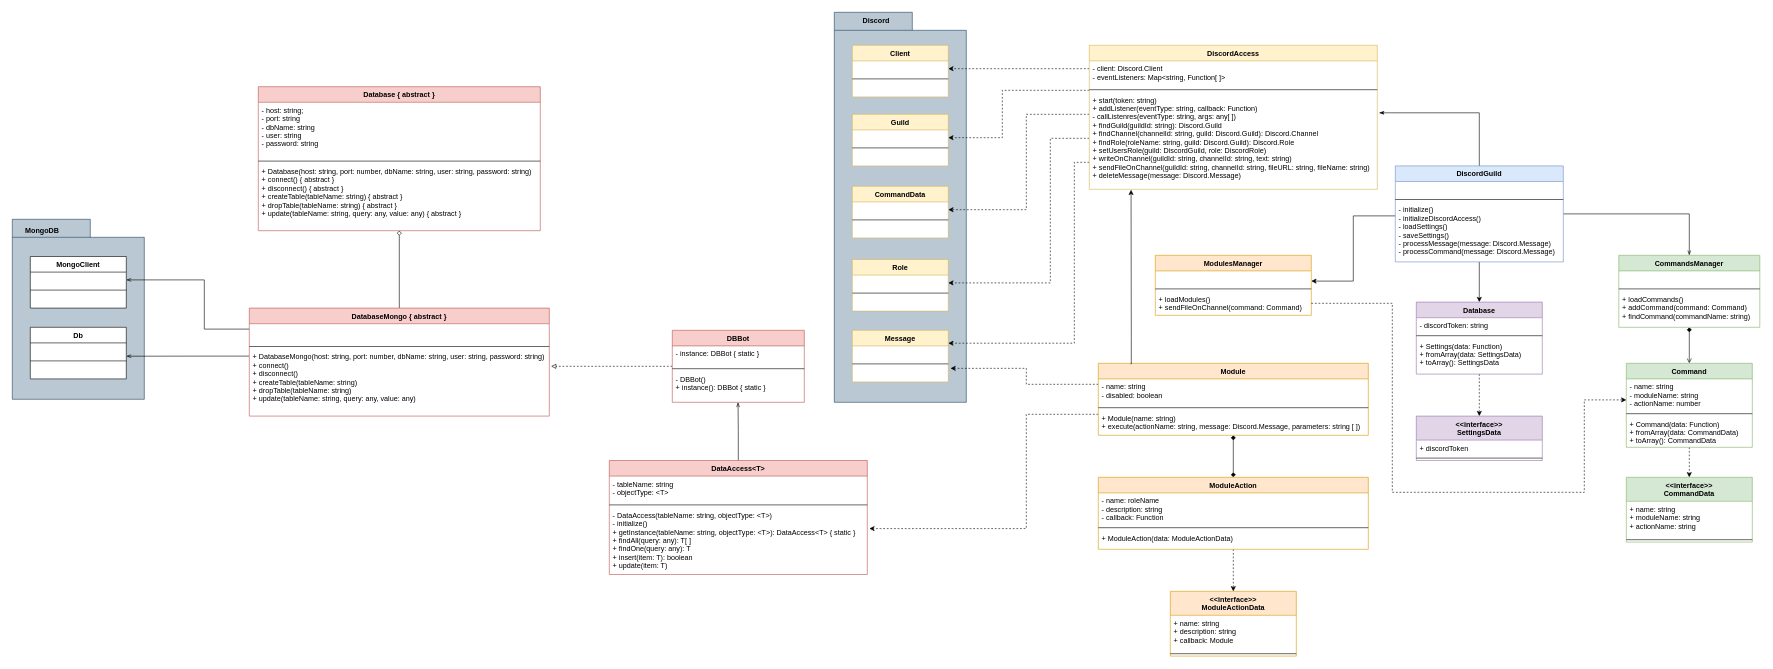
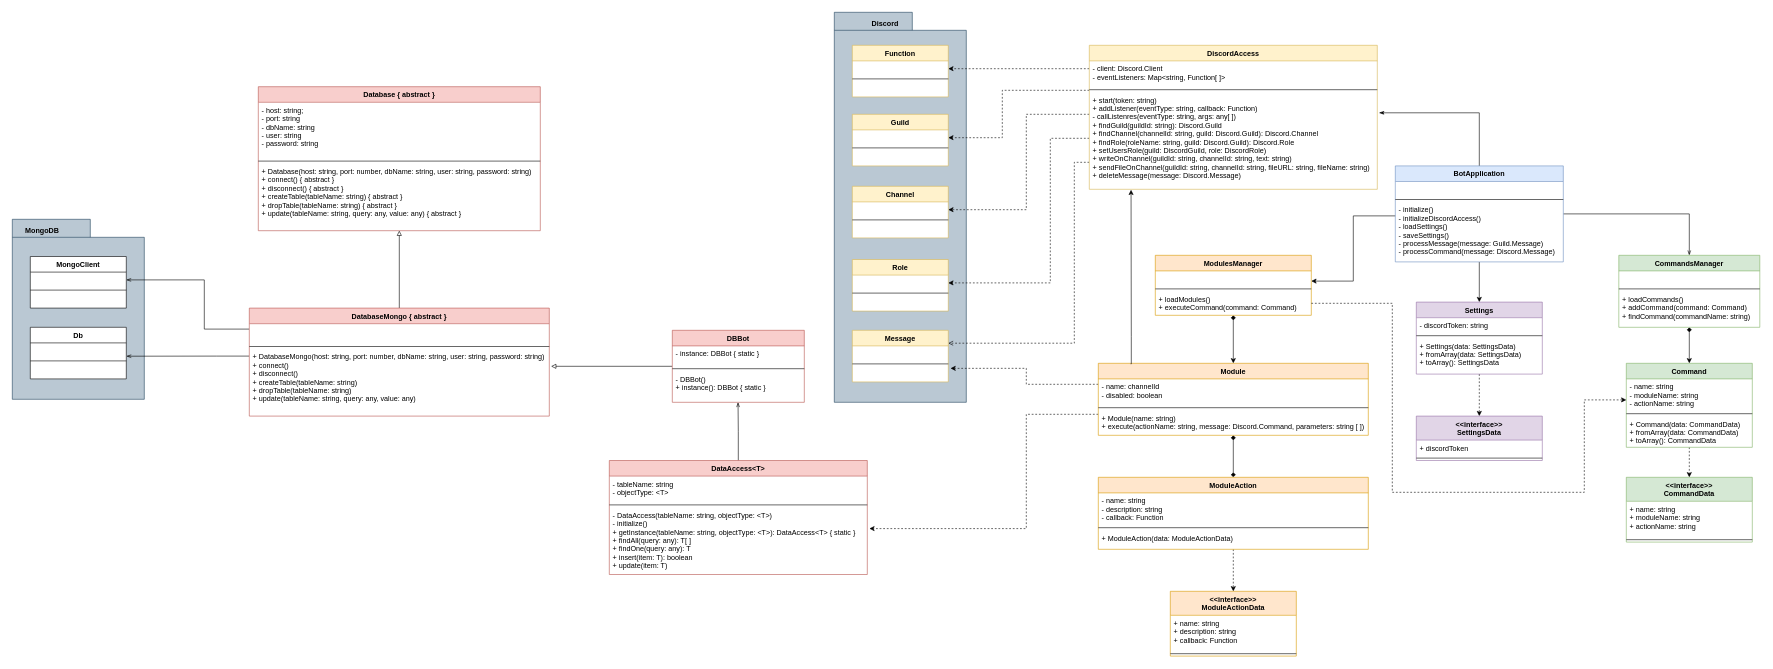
node "Discord": moved (876, 20) -> (885, 23)
node "Client": label "Client" -> "Function"
node "DiscordGuild": label "DiscordGuild" -> "BotApplication"
node "CommandData": label "CommandData" -> "Channel"
node "- initialize() - initializeDiscordAccess() - loadSettings() - saveSettings() - processMessage(message: Discord.Message) - processCommand(message: Discord.Message)": label "- initialize() - initializeDiscordAccess() - loadSettings() - saveSettings() - processMessage(message: Discord.Message) - processCommand(message: Discord.Message)" -> "- initialize() - initializeDiscordAccess() - loadSettings() - saveSettings() - processMessage(message: Guild.Message) - processCommand(message: Discord.Message)"
edge "DatabaseMongo { abstract }" -> "+ Database(host: string, port: number, dbName: string, user: string, password: string) + connect() { abstract } + disconnect() { abstract } + createTable(tableName: string) { abstract } + dropTable(tableName: string) { abstract } + update(tableName: string, query: any, value: any) { abstract }": arrowhead diamond -> block
node "+ loadModules() + sendFileOnChannel(command: Command)": label "+ loadModules() + sendFileOnChannel(command: Command)" -> "+ loadModules() + executeCommand(command: Command)"
node "Database": label "Database" -> "Settings"
edge "DiscordAccess" -> "Message": arrowhead classic -> open
node "+ Settings(data: Function) + fromArray(data: SettingsData) + toArray(): SettingsData": label "+ Settings(data: Function) + fromArray(data: SettingsData) + toArray(): SettingsData" -> "+ Settings(data: SettingsData) + fromArray(data: SettingsData) + toArray(): SettingsData"
edge "ModulesManager" -- "Module": added
edge "CommandsManager" -- "Command": arrowhead open -> classic
edge "DBBot" -> "+ DatabaseMongo(host: string, port: number, dbName: string, user: string, password: string) + connect() + disconnect() + createTable(tableName: string) + dropTable(tableName: string) + update(tableName: string, query: any, value: any)": style dashed -> solid
node "- name: string - disabled: boolean": label "- name: string - disabled: boolean" -> "- name: channelId - disabled: boolean"
node "- name: string - moduleName: string - actionName: number": label "- name: string - moduleName: string - actionName: number" -> "- name: string - moduleName: string - actionName: string"
node "+ Module(name: string) + execute(actionName: string, message: Discord.Message, parameters: string [ ])": label "+ Module(name: string) + execute(actionName: string, message: Discord.Message, parameters: string [ ])" -> "+ Module(name: string) + execute(actionName: string, message: Discord.Command, parameters: string [ ])"
node "+ Command(data: Function) + fromArray(data: CommandData) + toArray(): CommandData": label "+ Command(data: Function) + fromArray(data: CommandData) + toArray(): CommandData" -> "+ Command(data: CommandData) + fromArray(data: CommandData) + toArray(): CommandData"
node "- name: roleName - description: string - callback: Function": label "- name: roleName - description: string - callback: Function" -> "- name: string - description: string - callback: Function"
node "+ name: string + description: string + callback: Module": label "+ name: string + description: string + callback: Module" -> "+ name: string + description: string + callback: Function"
